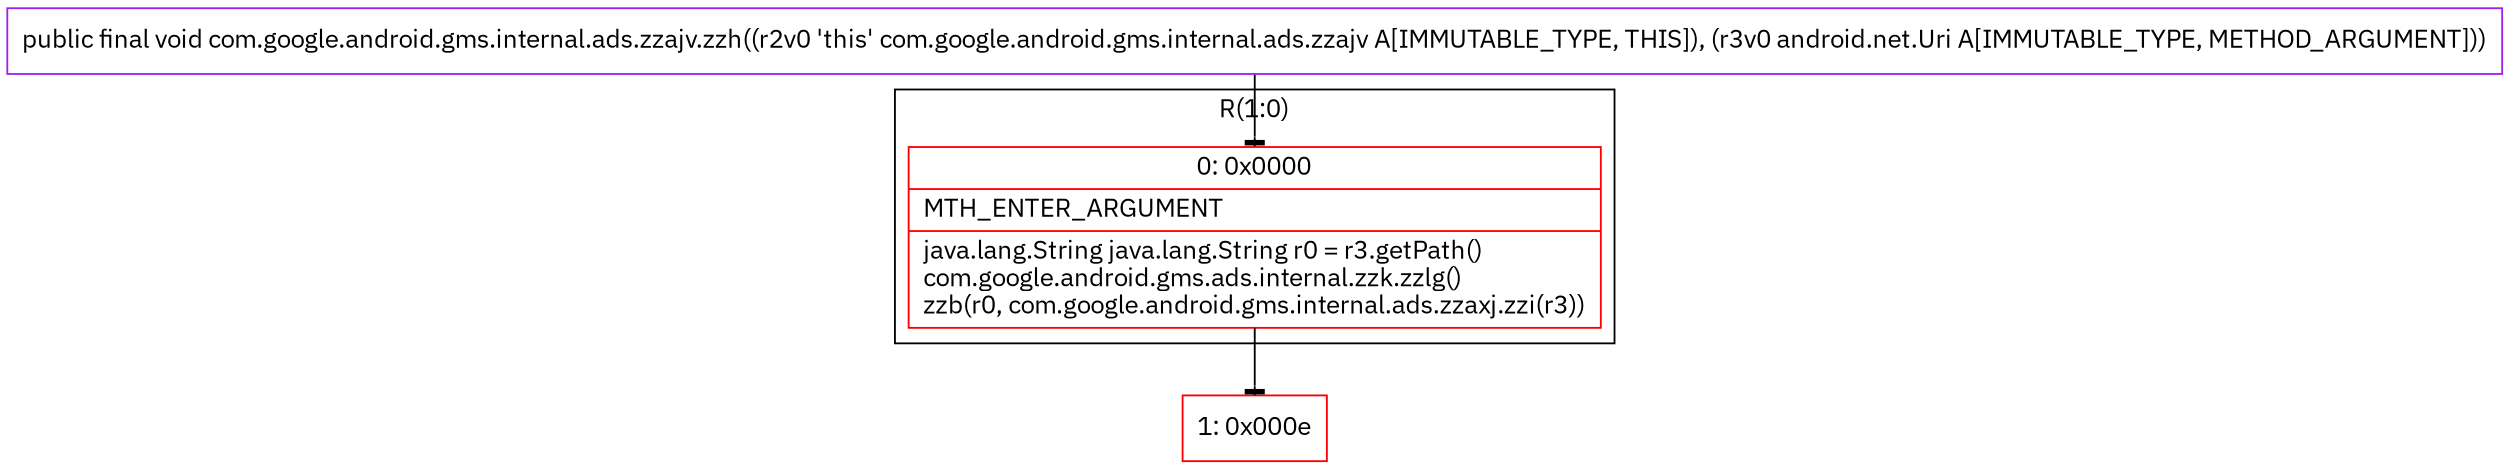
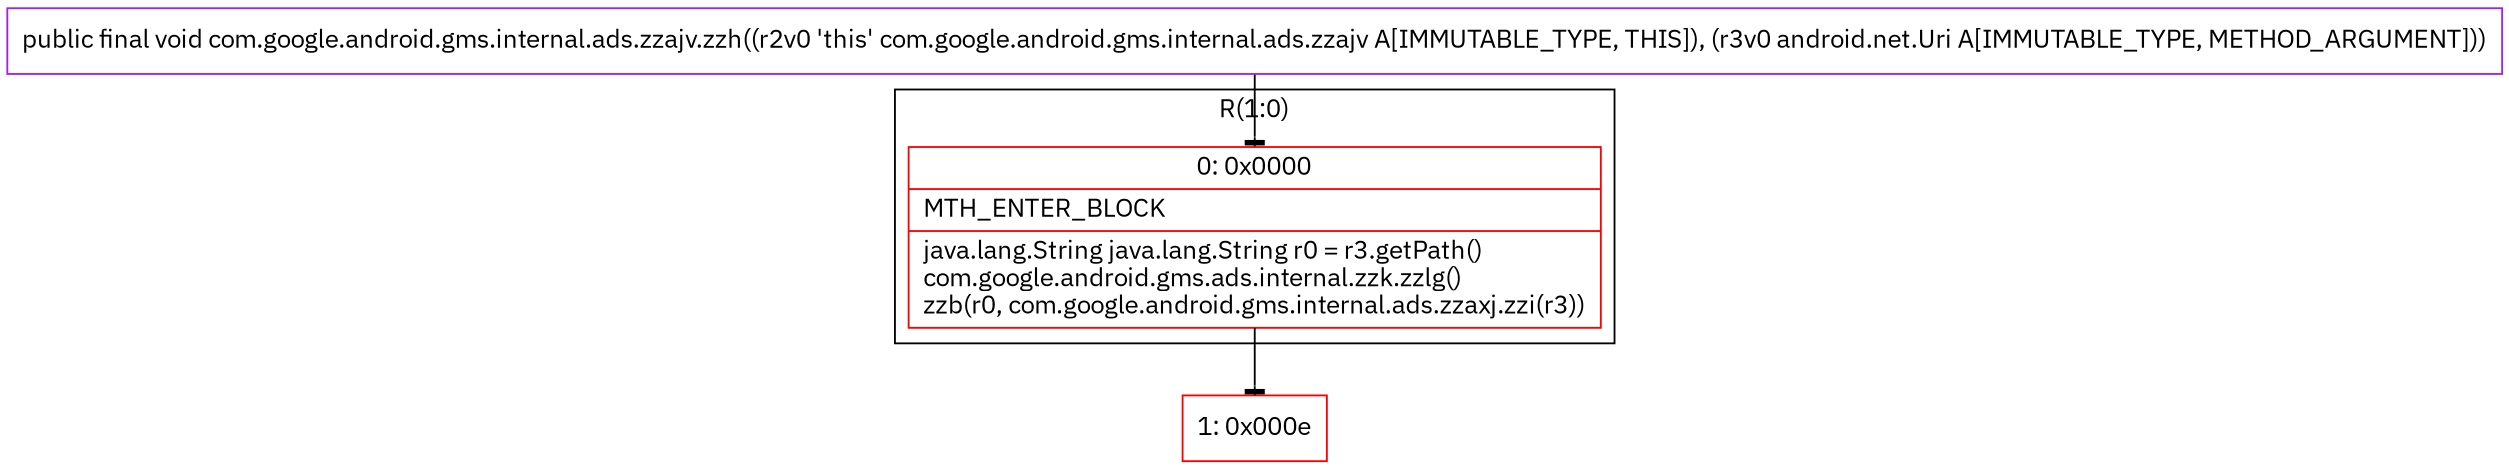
node "0: 0x0000": text "MTH_ENTER_ARGUMENT" -> "MTH_ENTER_BLOCK"
